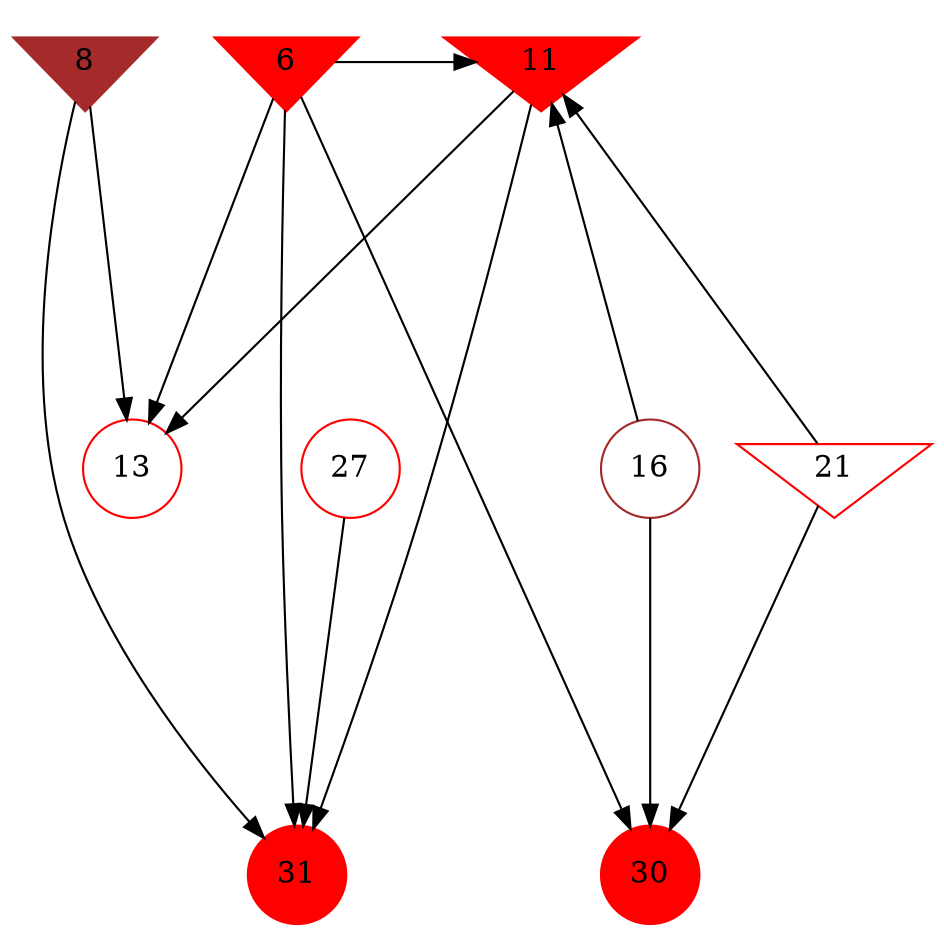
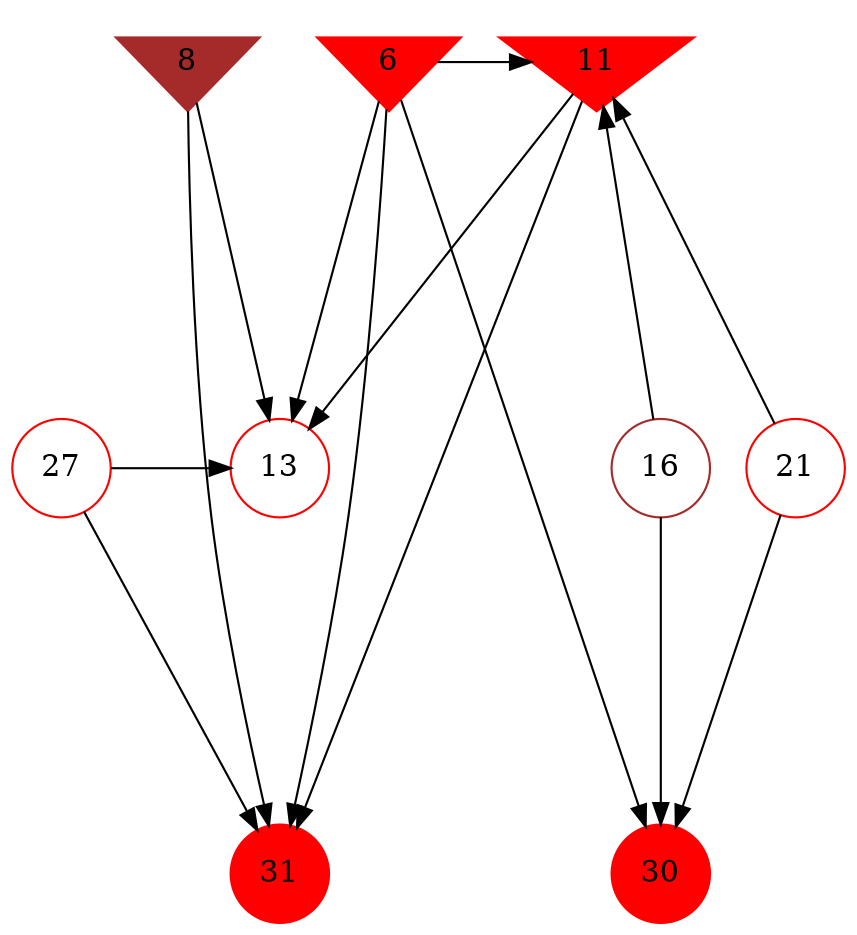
edge "27" -> "13": added
node "21": shape invtriangle -> circle
